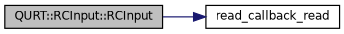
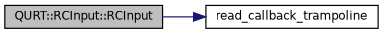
node "read_callback_read": label "read_callback_read" -> "read_callback_trampoline"
